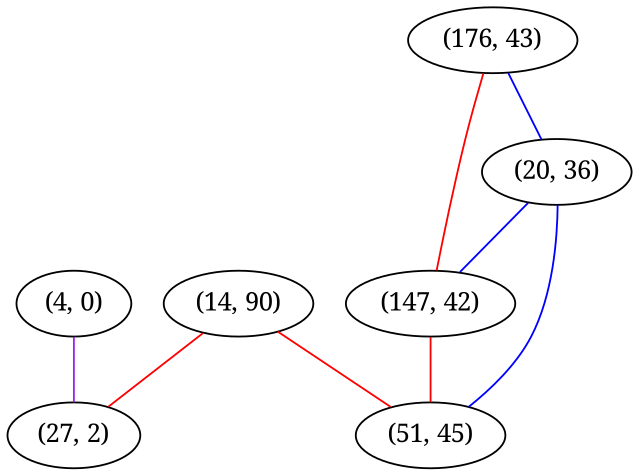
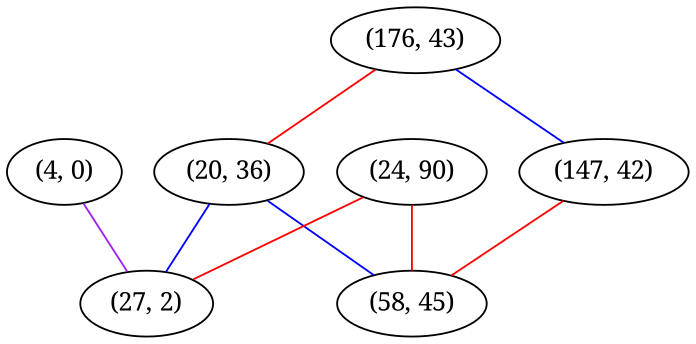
edge "(176, 43)" -- "(20, 36)": color blue -> red
edge "(176, 43)" -- "(147, 42)": color red -> blue
edge "(20, 36)" -- "(147, 42)": now "(20, 36)" -- "(27, 2)"
node "(14, 90)": label "(14, 90)" -> "(24, 90)"
node "(51, 45)": label "(51, 45)" -> "(58, 45)"
